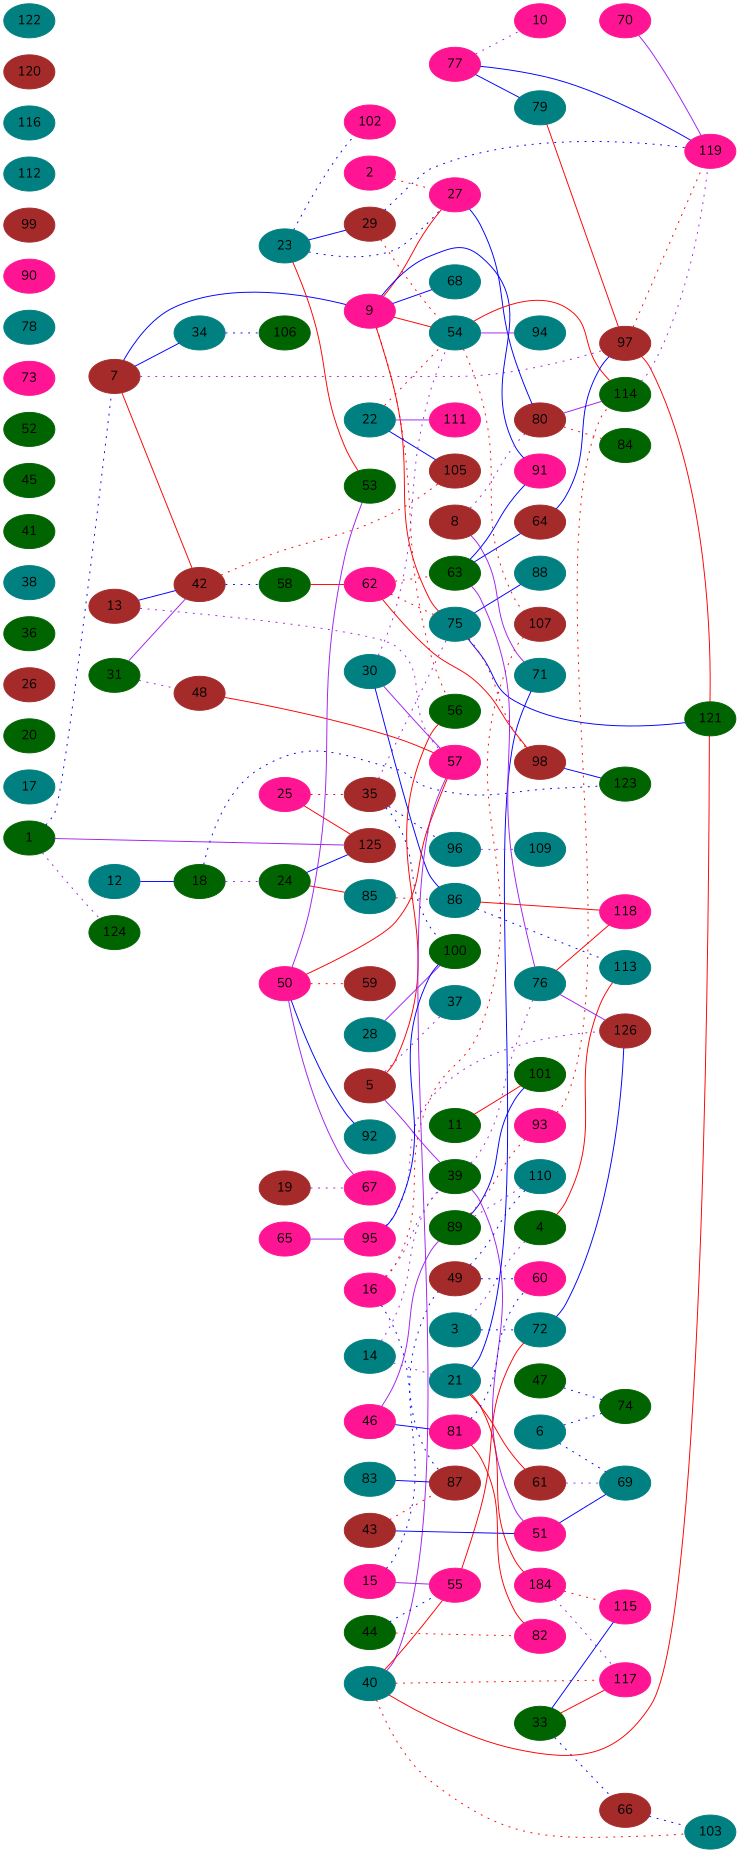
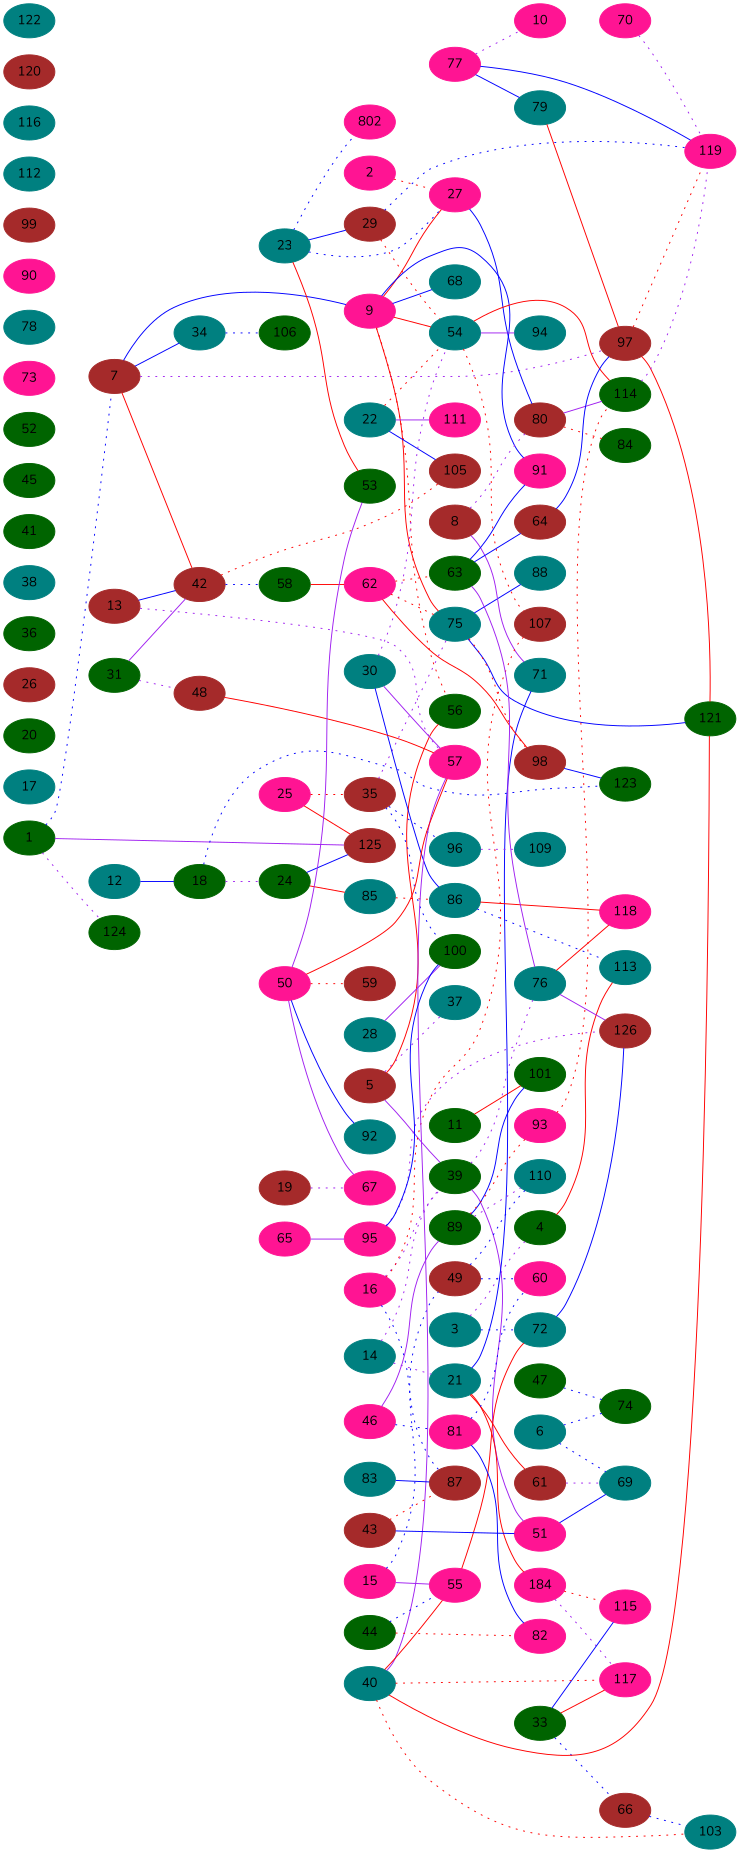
edge "70" -- "119": style solid -> dotted
node "102": label "102" -> "802"
edge "46" -- "81": style solid -> dotted
edge "81" -- "82": color red -> blue
